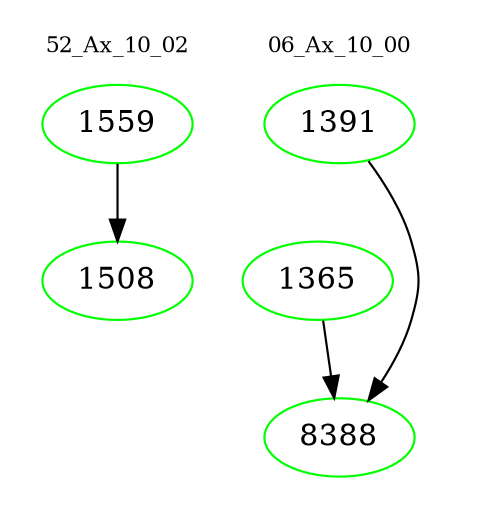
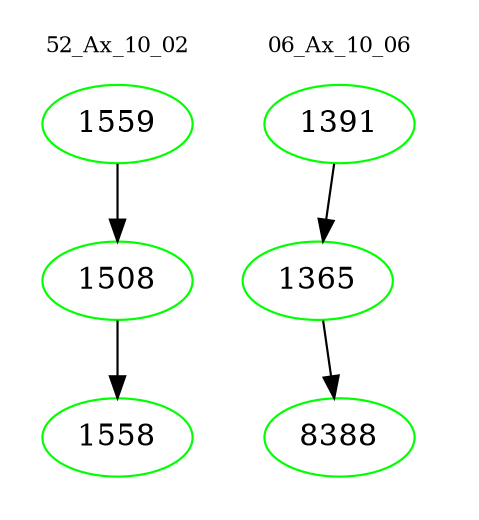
cluster "06_Ax_10_00": label "06_Ax_10_00" -> "06_Ax_10_06"
edge "1391" -> "8388": now "1391" -> "1365"
node "1558": added
